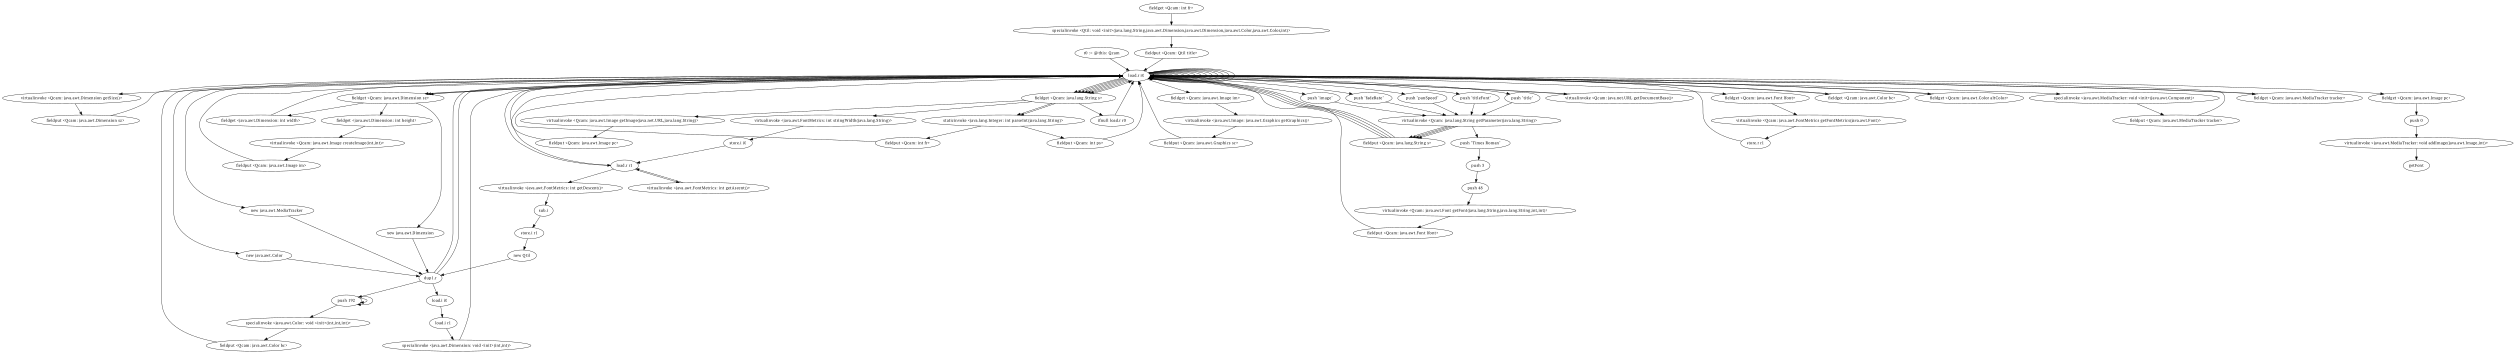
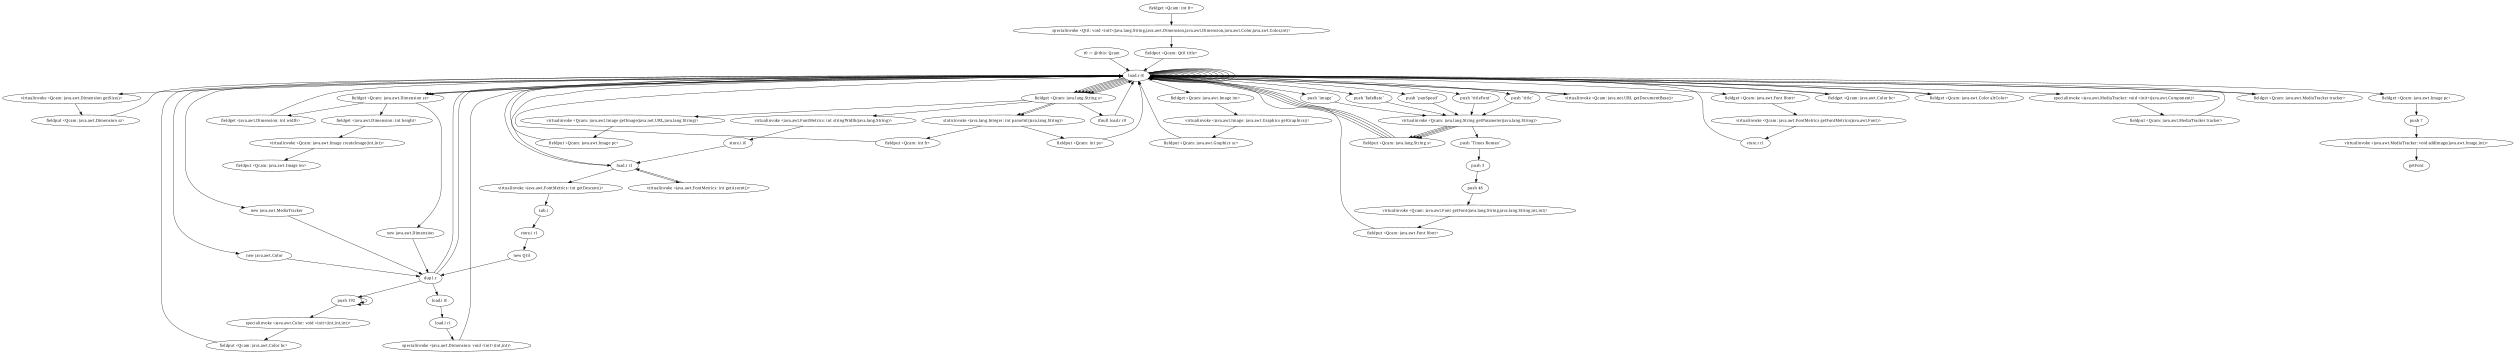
edge "fieldput <Qcam: java.awt.Image im>" -> "load.r r0": removed
node "push 0": label "push 0" -> "push 7"
